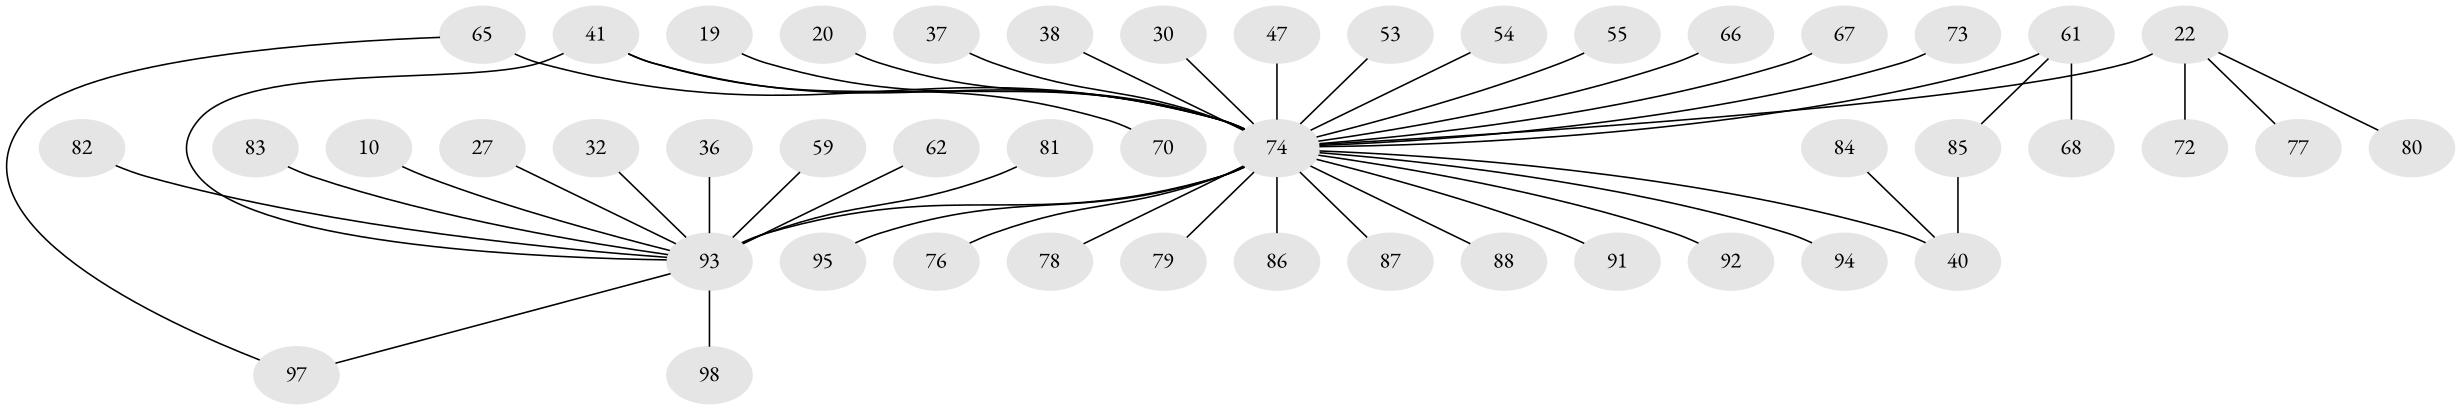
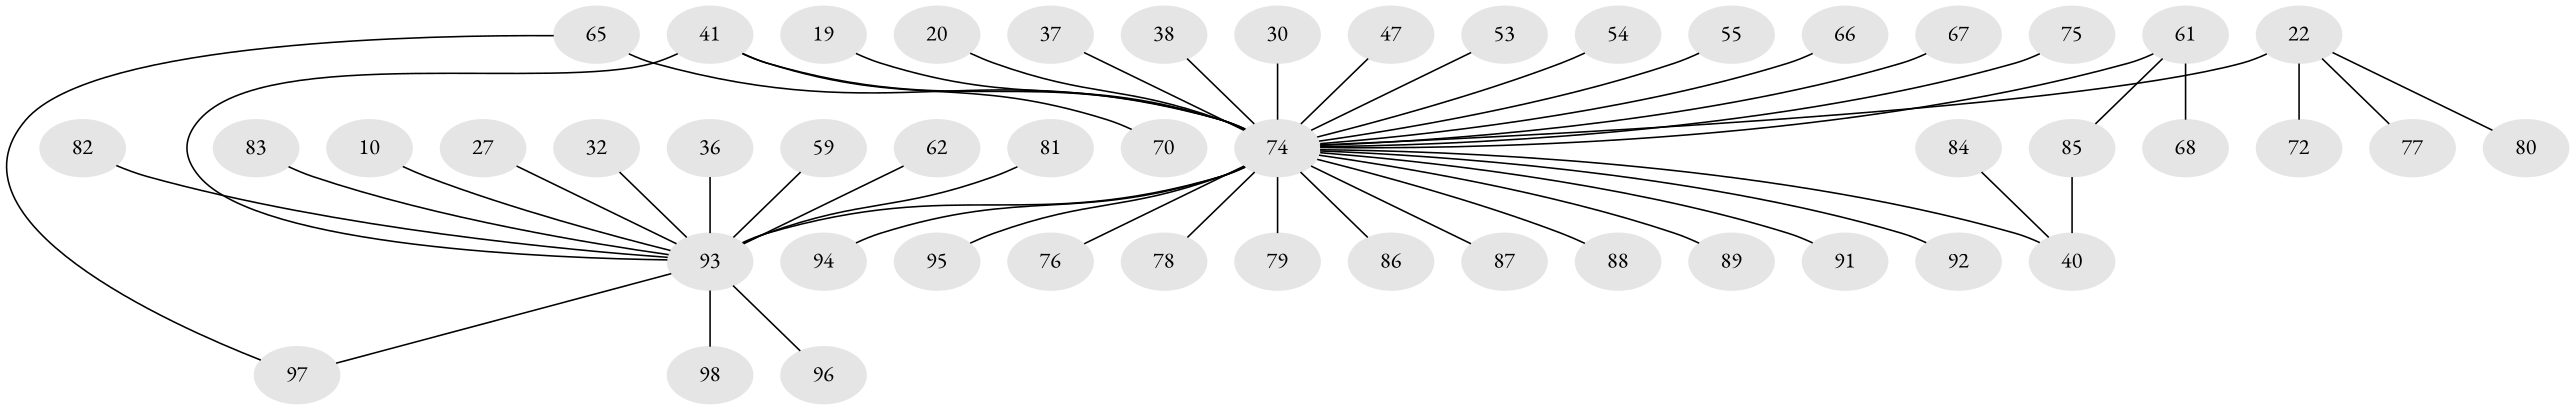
node "73": label "73" -> "75"
node "89": added
node "96": added
